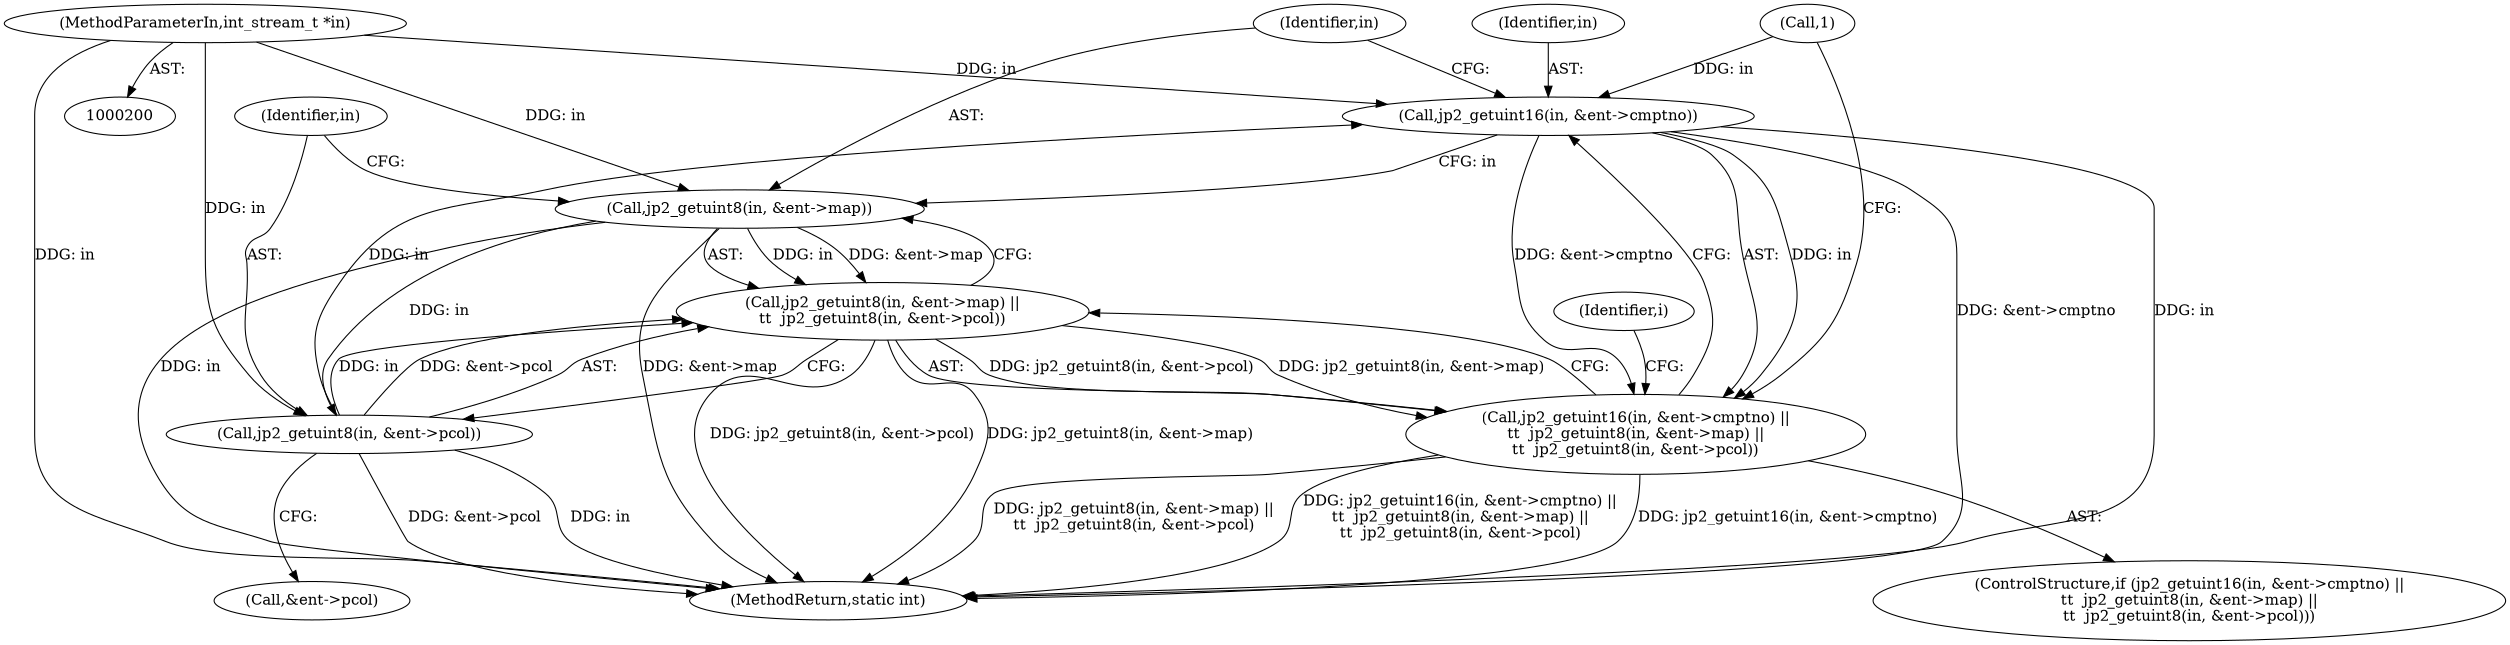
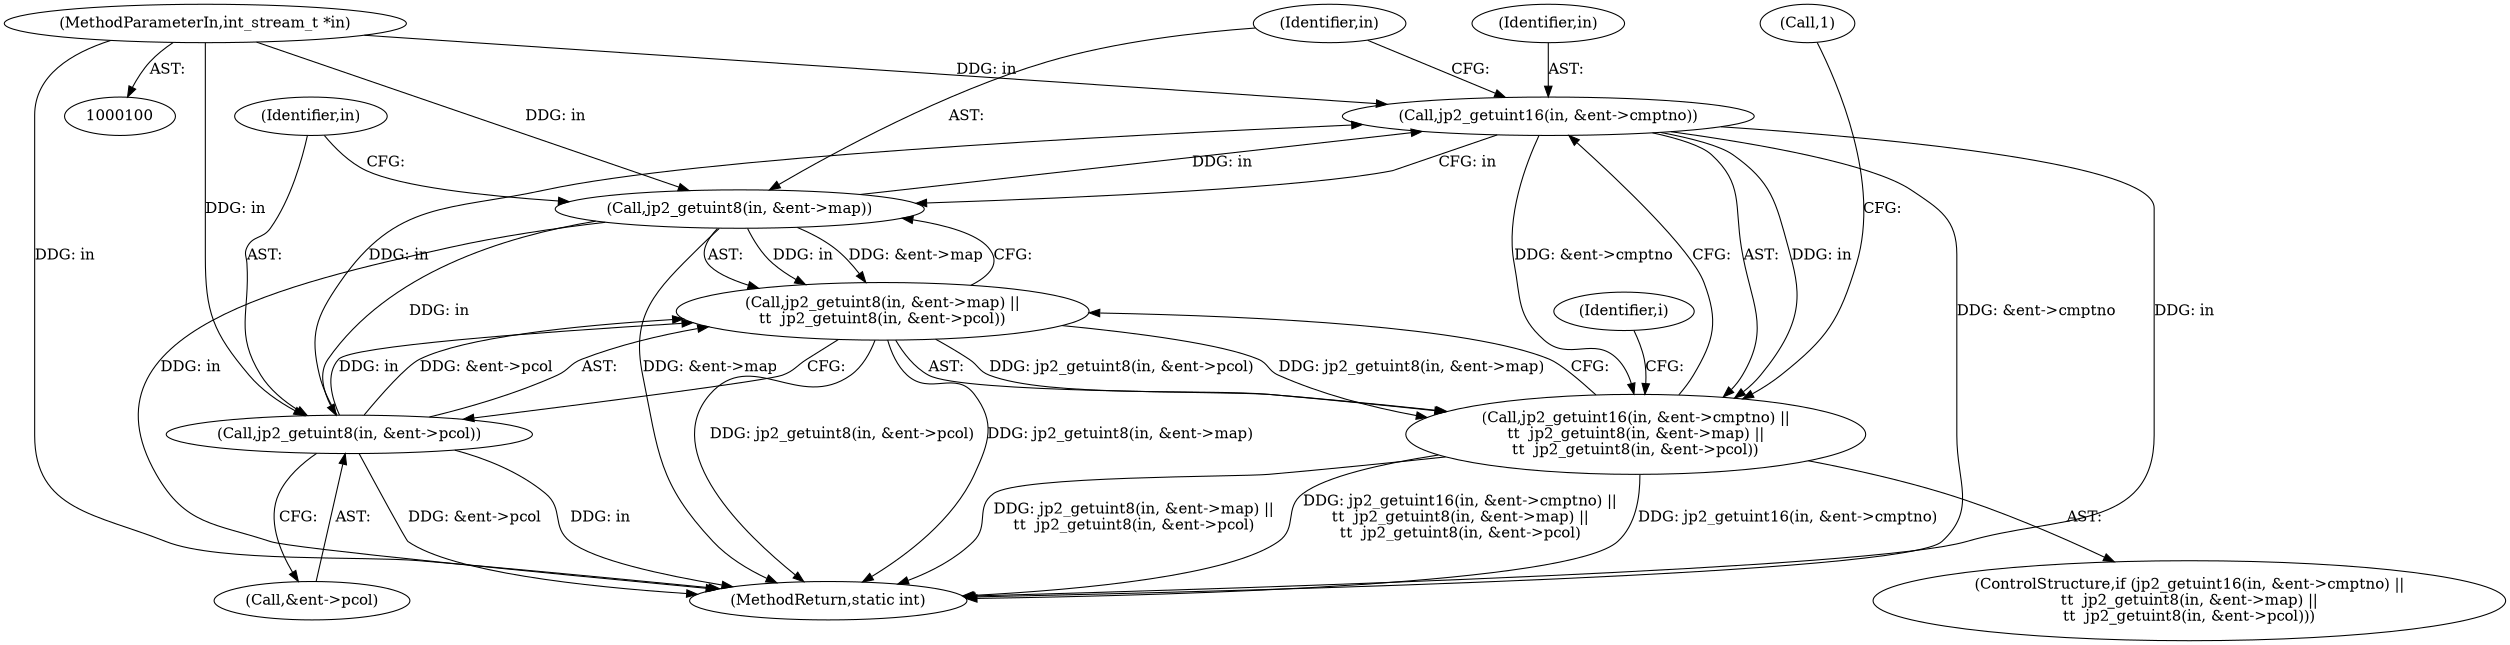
edge "(Call,1)" -> "(Call,jp2_getuint16(in, &ent->cmptno))": now "(Call,jp2_getuint8(in, &ent->map))" -> "(Call,jp2_getuint16(in, &ent->cmptno))"
node "1000200": label "1000200" -> "1000100"
edge "(Call,&ent->pcol)" -> "(Call,jp2_getuint8(in, &ent->pcol))": added, label "AST:"
